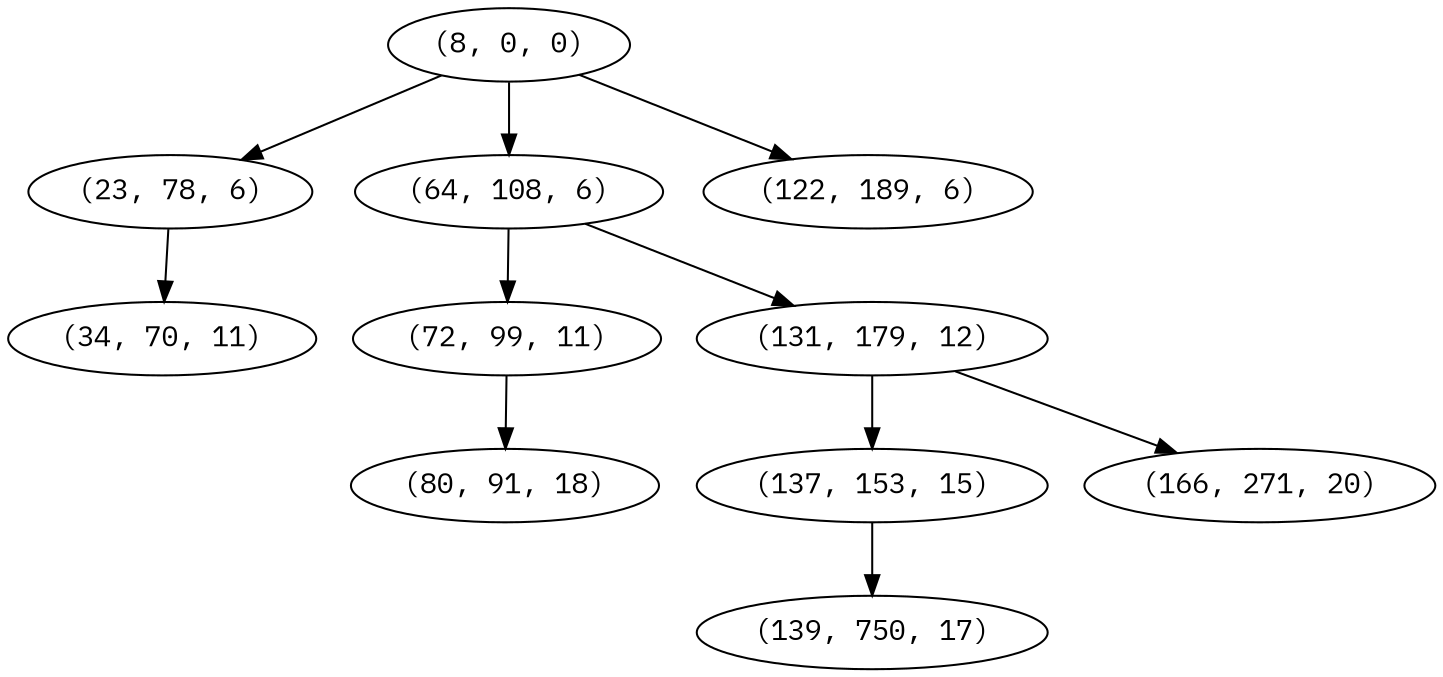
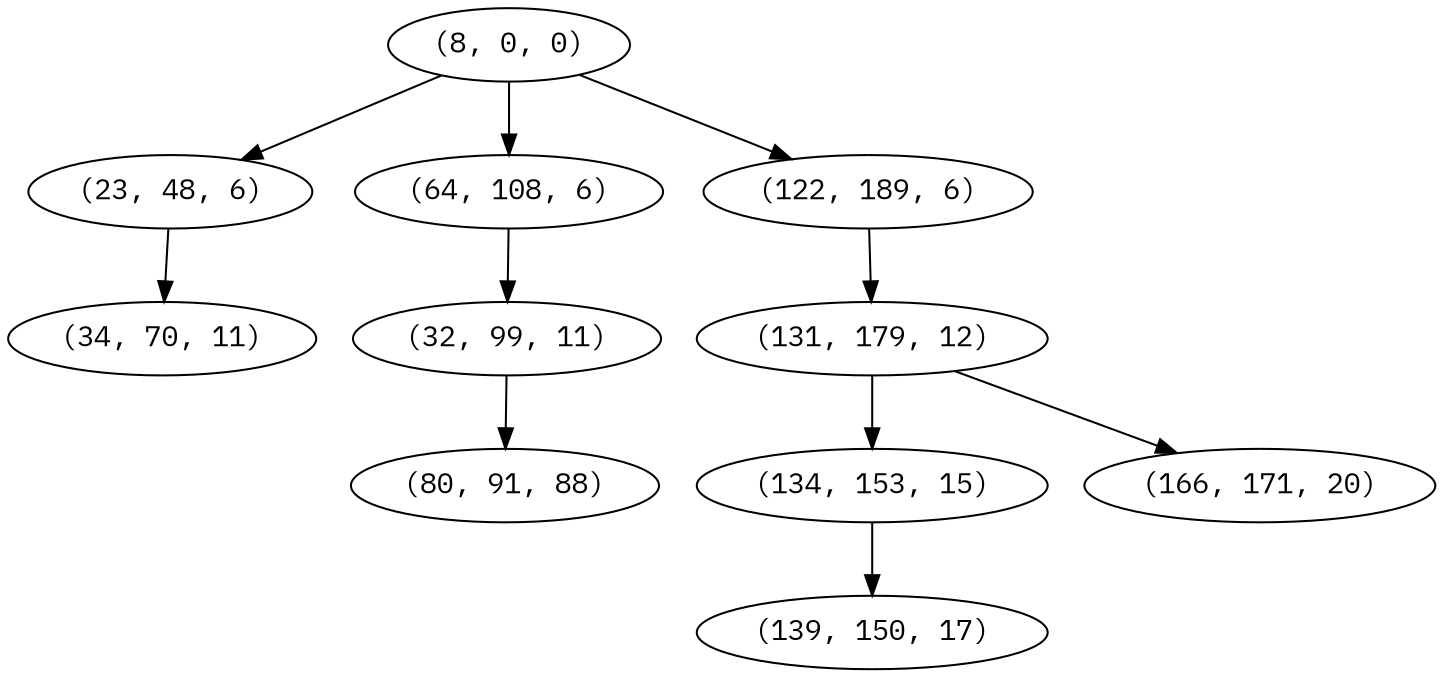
node "(23, 78, 6)": label "(23, 78, 6)" -> "(23, 48, 6)"
edge "(64, 108, 6)" -> "(131, 179, 12)": now "(122, 189, 6)" -> "(131, 179, 12)"
node "(72, 99, 11)": label "(72, 99, 11)" -> "(32, 99, 11)"
node "(80, 91, 18)": label "(80, 91, 18)" -> "(80, 91, 88)"
node "(137, 153, 15)": label "(137, 153, 15)" -> "(134, 153, 15)"
node "(166, 271, 20)": label "(166, 271, 20)" -> "(166, 171, 20)"
node "(139, 750, 17)": label "(139, 750, 17)" -> "(139, 150, 17)"
